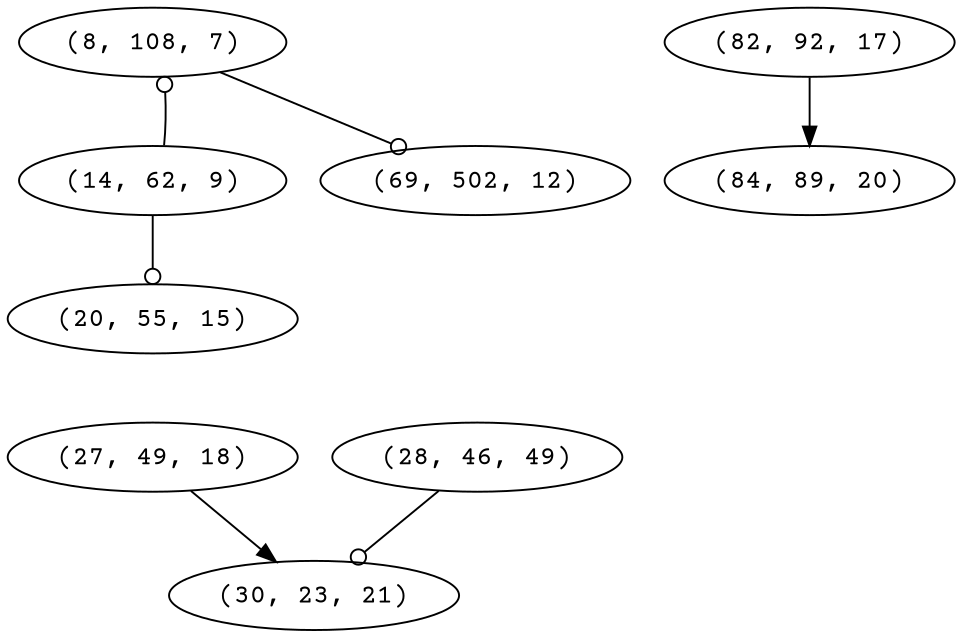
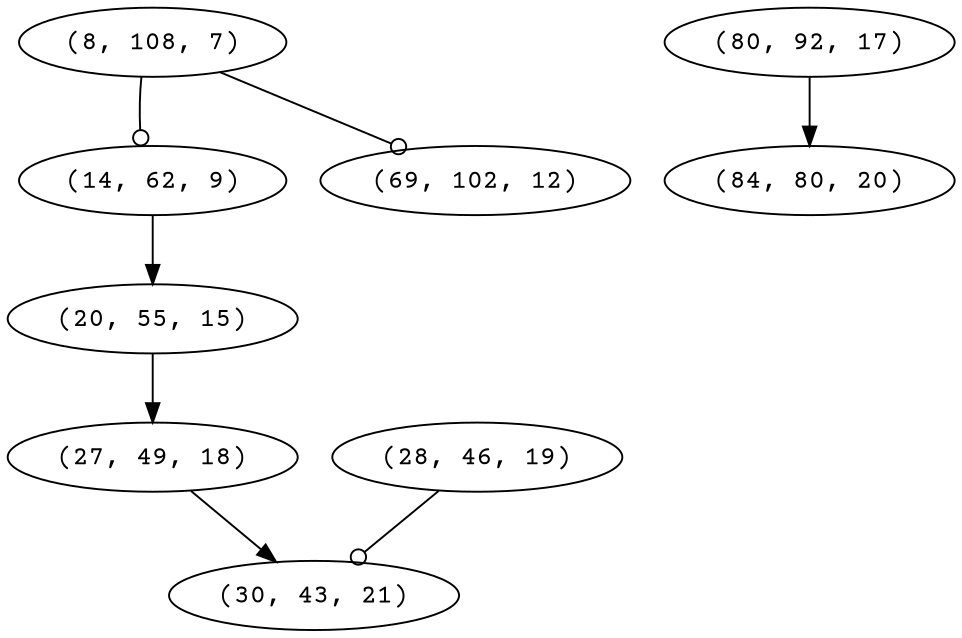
node "(82, 92, 17)": label "(82, 92, 17)" -> "(80, 92, 17)"
edge "(14, 62, 9)" -> "(8, 108, 7)": reversed
node "(69, 502, 12)": label "(69, 502, 12)" -> "(69, 102, 12)"
node "(84, 89, 20)": label "(84, 89, 20)" -> "(84, 80, 20)"
edge "(14, 62, 9)" -> "(20, 55, 15)": arrowhead odot -> normal
edge "(20, 55, 15)" -> "(27, 49, 18)": added
node "(28, 46, 49)": label "(28, 46, 49)" -> "(28, 46, 19)"
node "(30, 23, 21)": label "(30, 23, 21)" -> "(30, 43, 21)"
